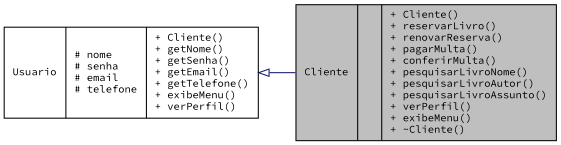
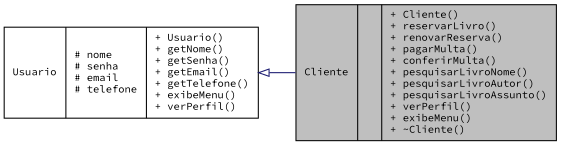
node "Usuario": text "+ Cliente()" -> "+ Usuario()"
